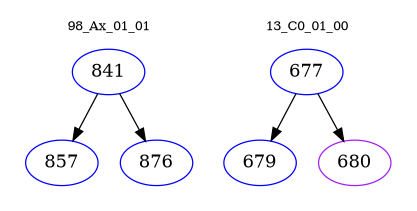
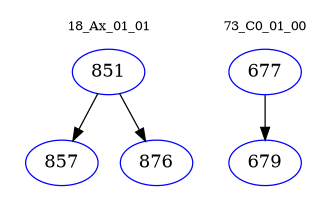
cluster "98_Ax_01_01": label "98_Ax_01_01" -> "18_Ax_01_01"
cluster "13_C0_01_00": label "13_C0_01_00" -> "73_C0_01_00"
node "841": label "841" -> "851"
node "680": removed
